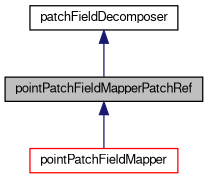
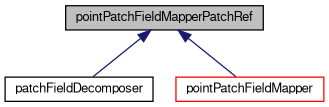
edge "pointPatchFieldMapperPatchRef" -> "patchFieldDecomposer": reversed
